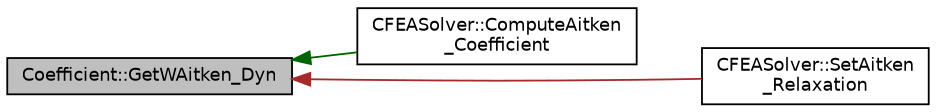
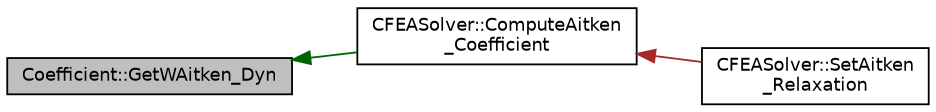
edge "CFEASolver::SetAitken _Relaxation" -> "Coefficient::GetWAitken_Dyn": now "CFEASolver::SetAitken _Relaxation" -> "CFEASolver::ComputeAitken _Coefficient"
